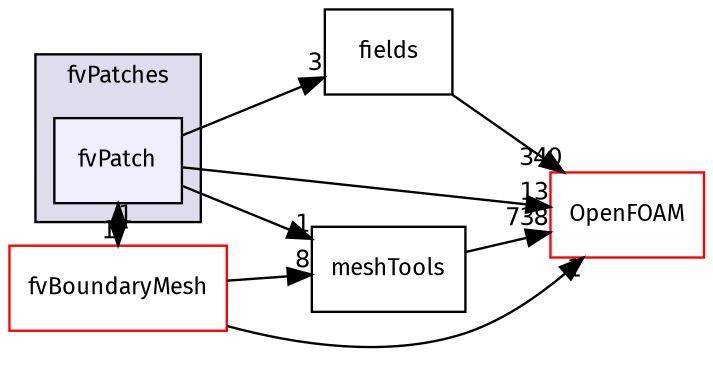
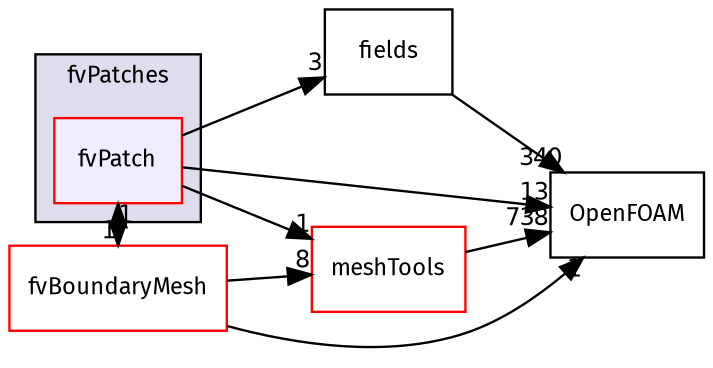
node "fvPatch": color black -> red
node "OpenFOAM": color red -> black
node "meshTools": color black -> red
